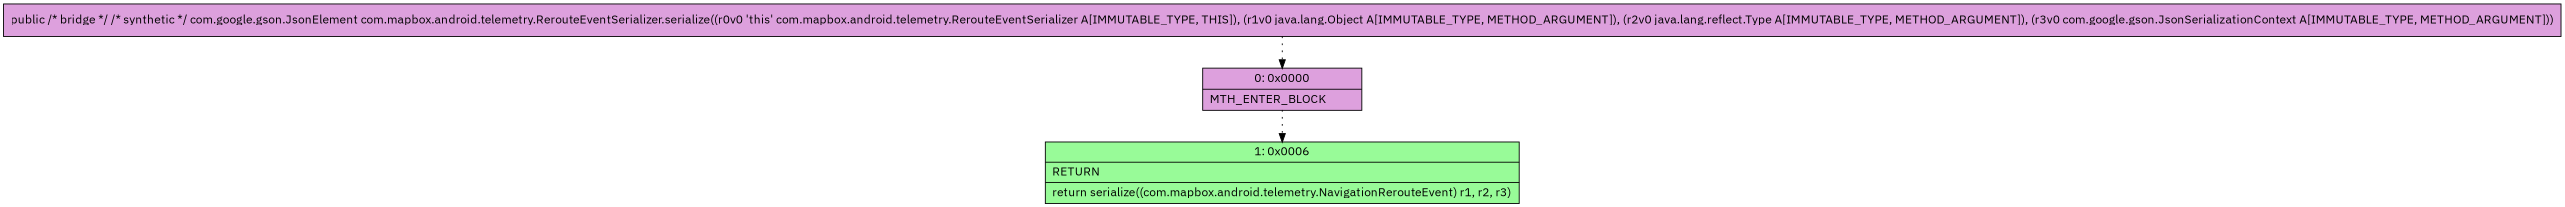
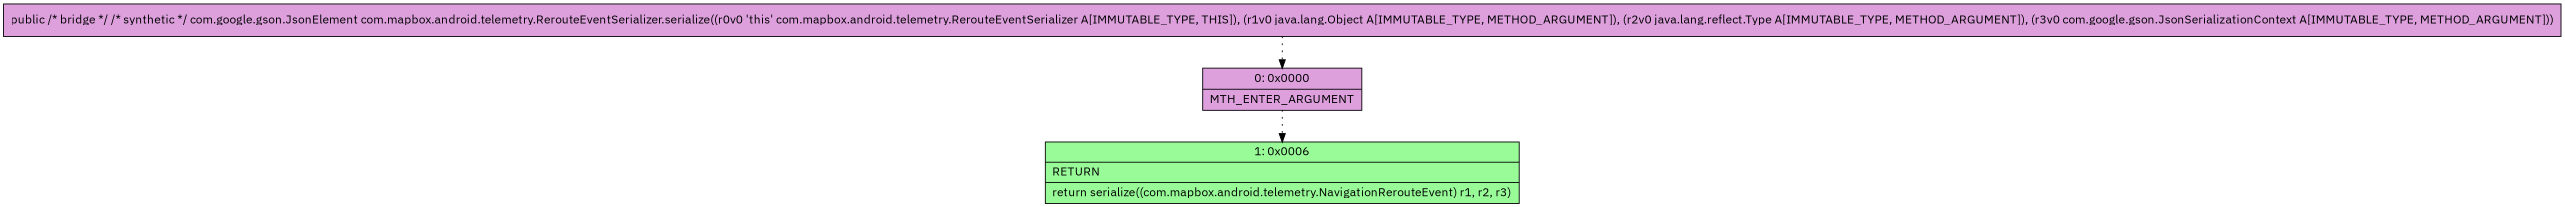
node "0: 0x0000": text "MTH_ENTER_BLOCK" -> "MTH_ENTER_ARGUMENT"
